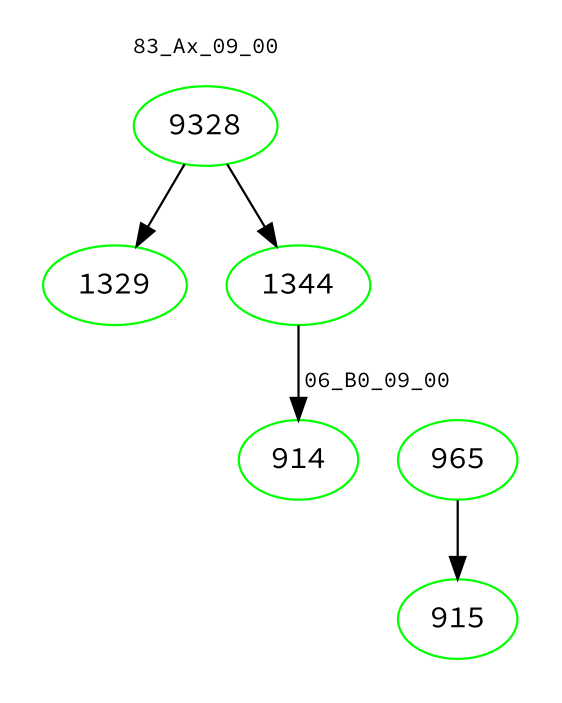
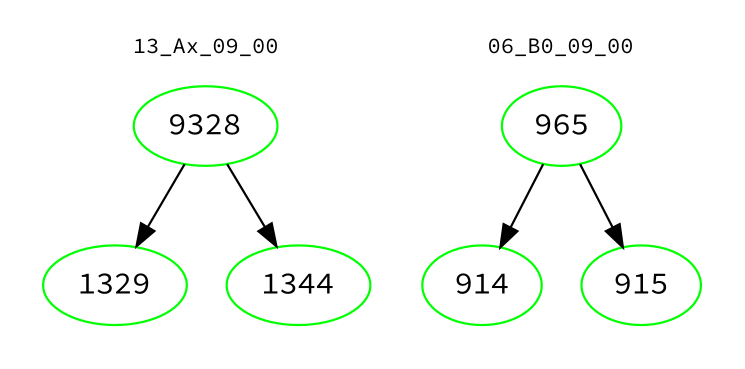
cluster "83_Ax_09_00": label "83_Ax_09_00" -> "13_Ax_09_00"
edge "1344" -> "914": now "965" -> "914"
